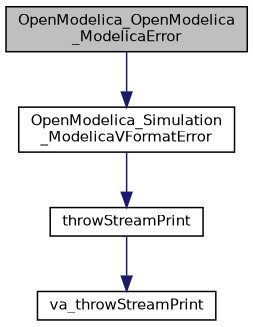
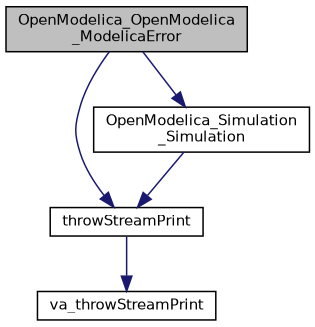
edge "OpenModelica_OpenModelica _ModelicaError" -> "throwStreamPrint": added
node "OpenModelica_Simulation _ModelicaVFormatError": label "OpenModelica_Simulation _ModelicaVFormatError" -> "OpenModelica_Simulation _Simulation"
